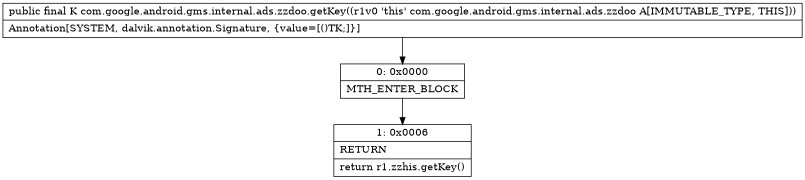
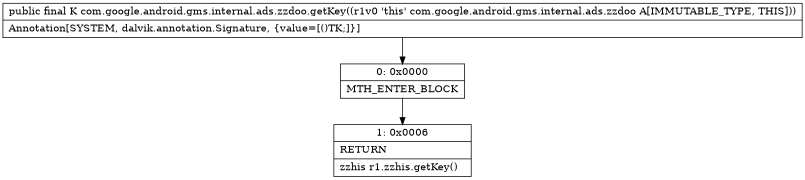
node "1: 0x0006": text "return r1.zzhis.getKey()" -> "zzhis r1.zzhis.getKey()"
